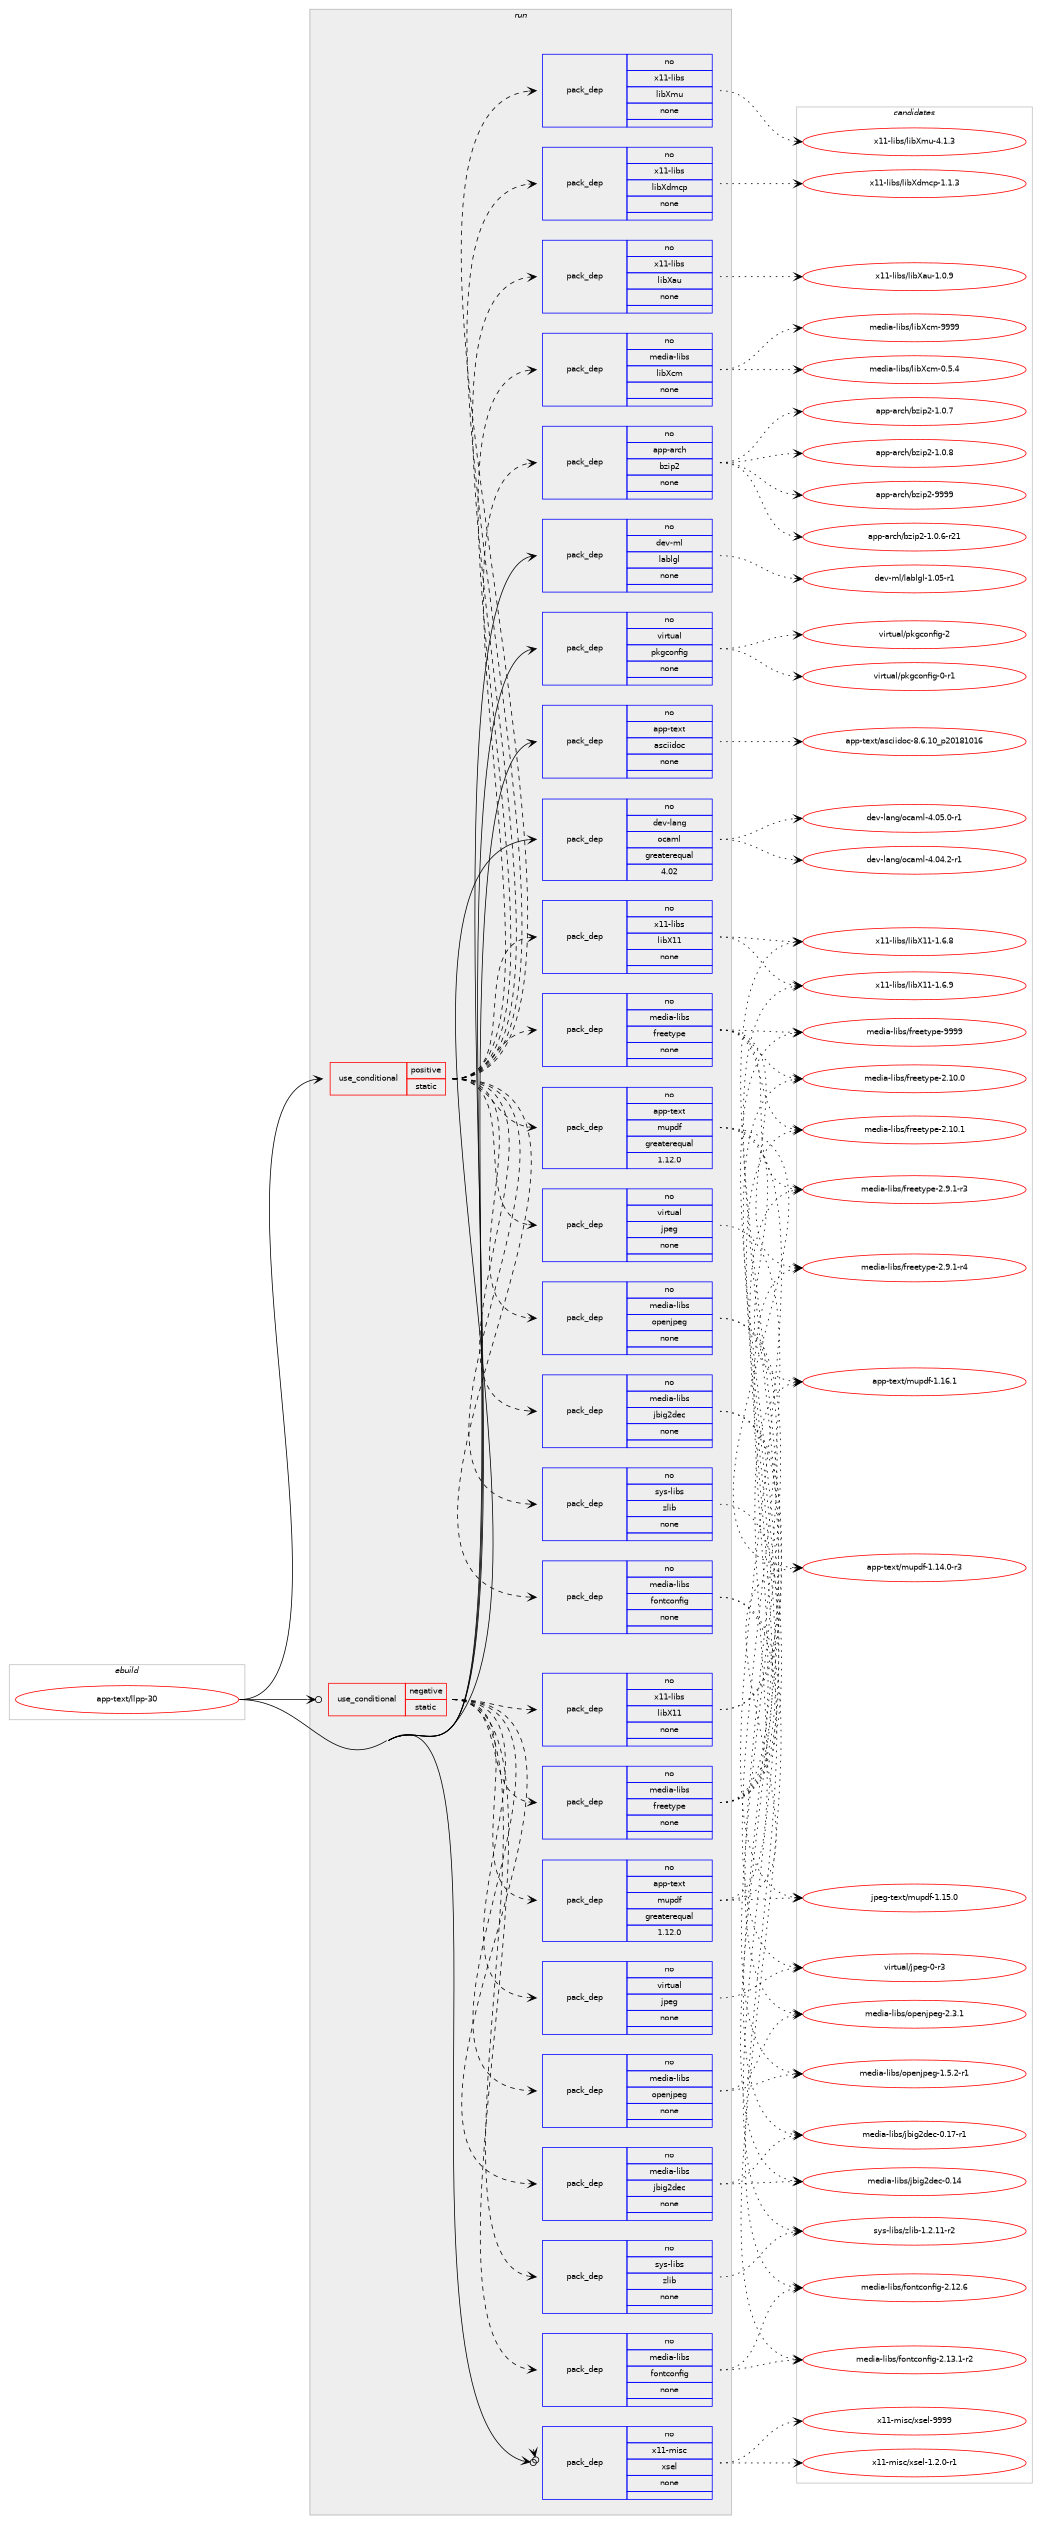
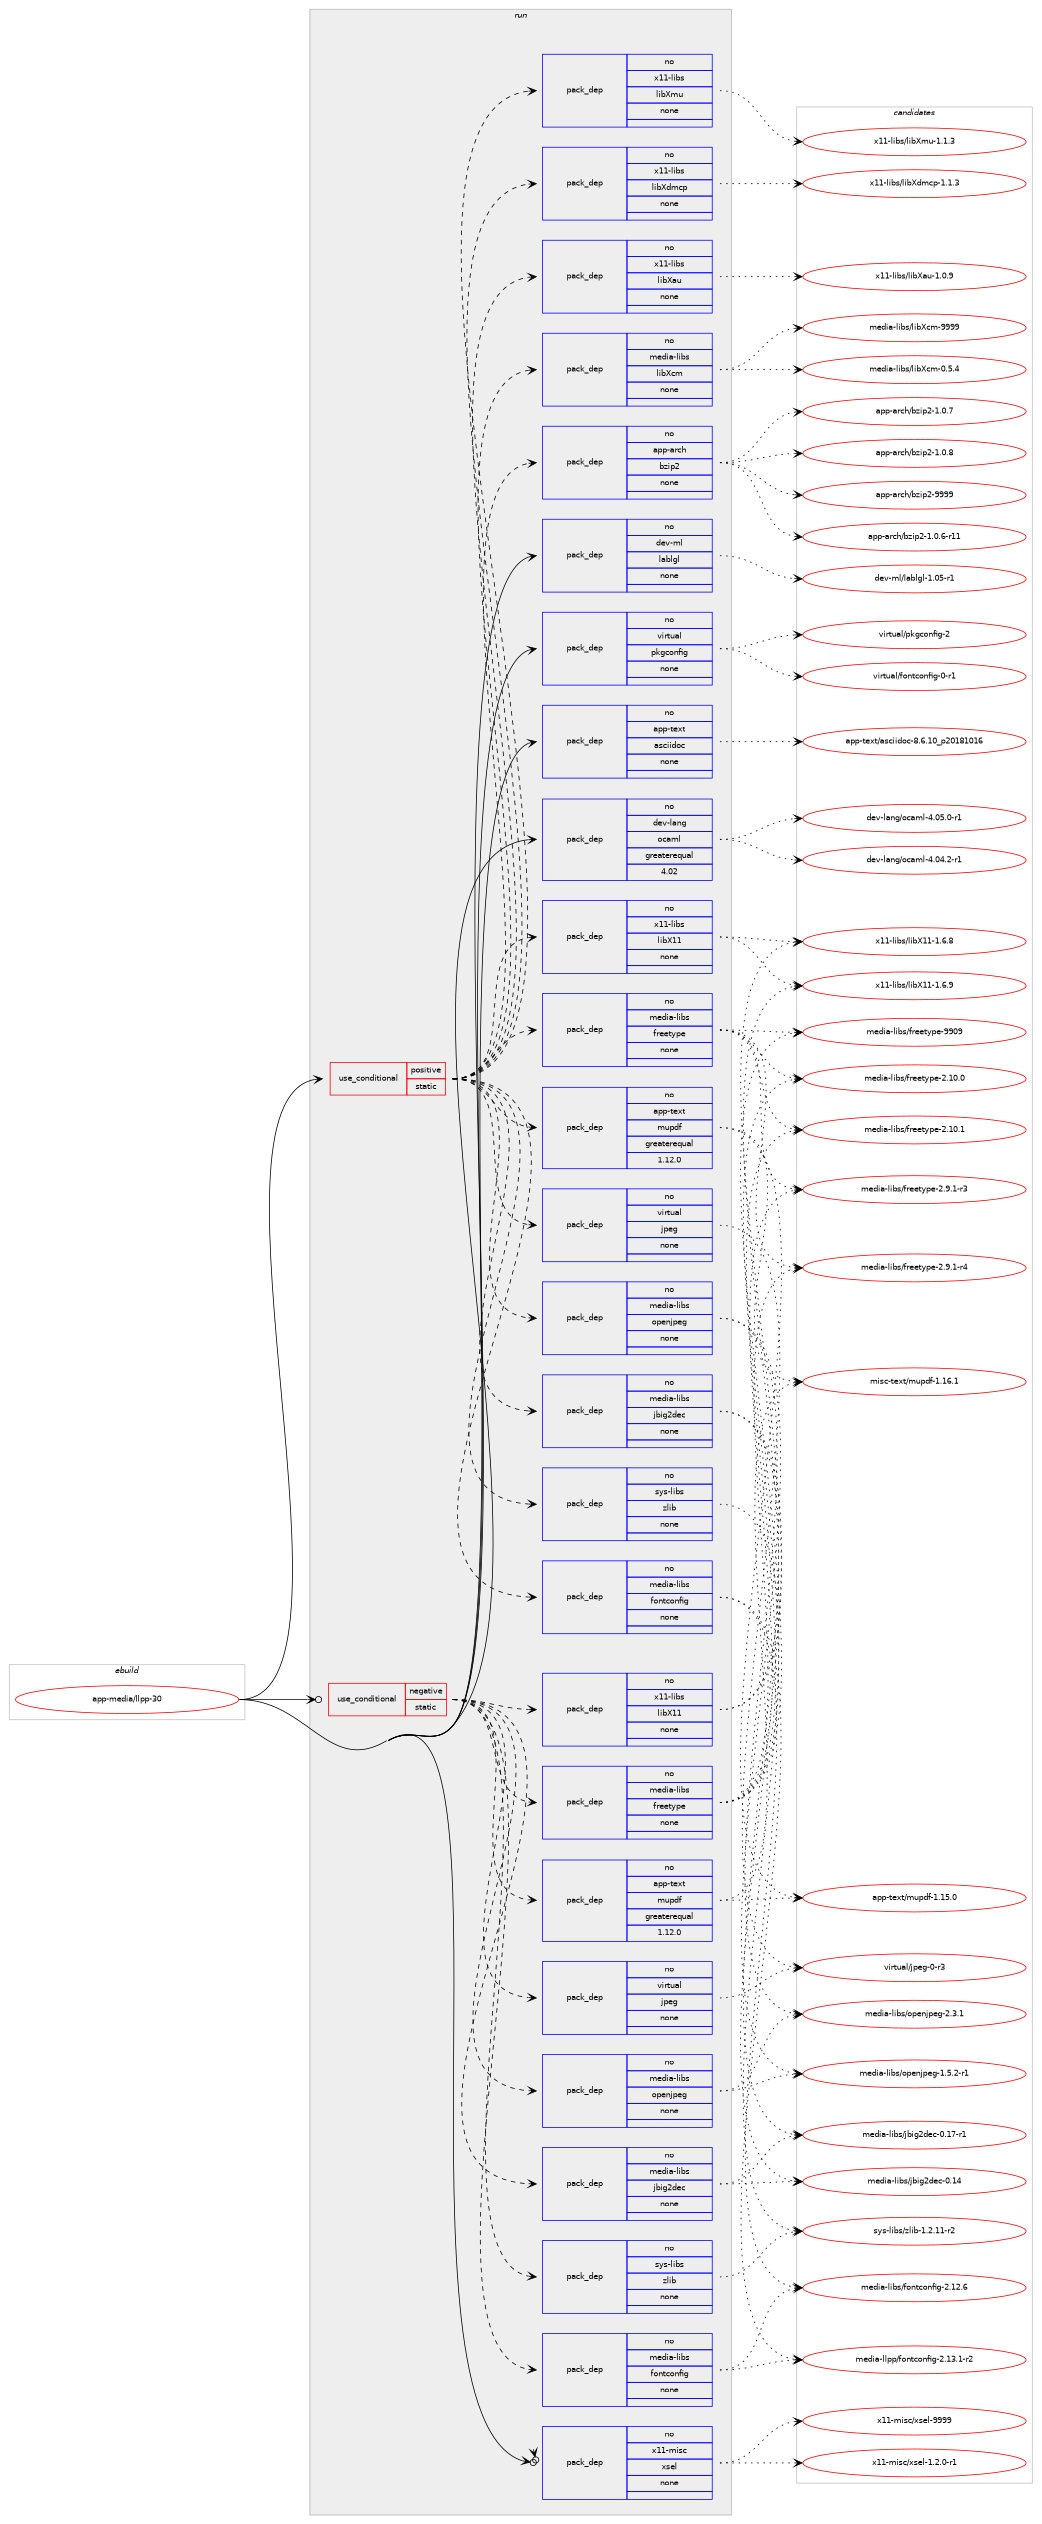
node "x11-libs/libXmu-4.1.3": label "x11-libs/libXmu-4.1.3" -> "x11-libs/libXmu-1.1.3"
node "app-arch/bzip2-1.0.6-r21": label "app-arch/bzip2-1.0.6-r21" -> "app-arch/bzip2-1.0.6-r11"
node "virtual/pkgconfig-0-r1": label "virtual/pkgconfig-0-r1" -> "virtual/fontconfig-0-r1"
node "media-libs/freetype-9999": label "media-libs/freetype-9999" -> "media-libs/freetype-9909"
node "app-text/mupdf-1.16.1": label "app-text/mupdf-1.16.1" -> "misc-text/mupdf-1.16.1"
node "app-text/mupdf-1.14.0-r3": removed
node "app-text/llpp-30": label "app-text/llpp-30" -> "app-media/llpp-30"
node "jpeg-text/mupdf-1.15.0": label "jpeg-text/mupdf-1.15.0" -> "app-text/mupdf-1.15.0"
node "media-libs/fontconfig-2.13.1-r2": label "media-libs/fontconfig-2.13.1-r2" -> "media-llpp/fontconfig-2.13.1-r2"
